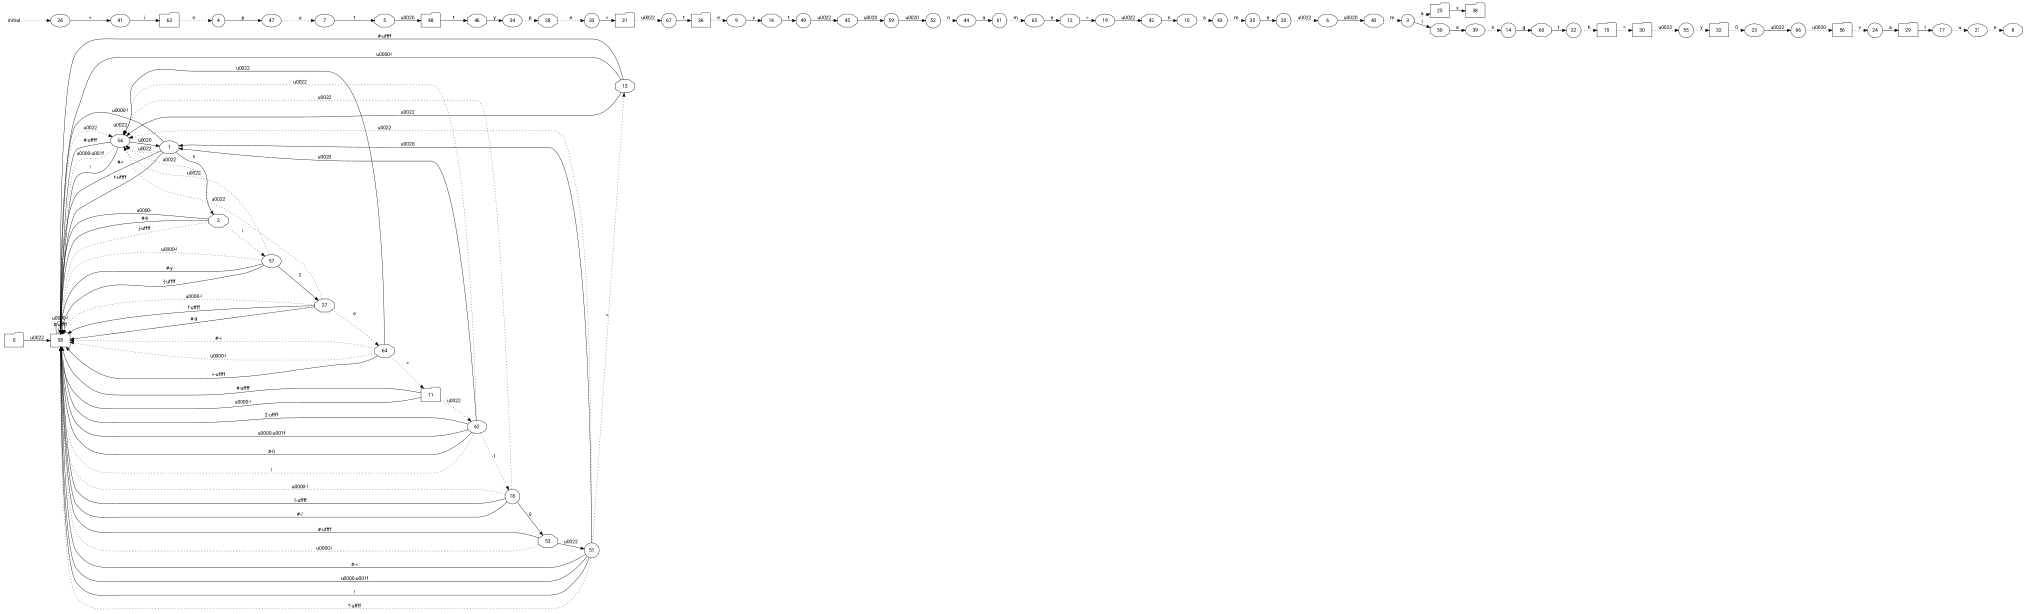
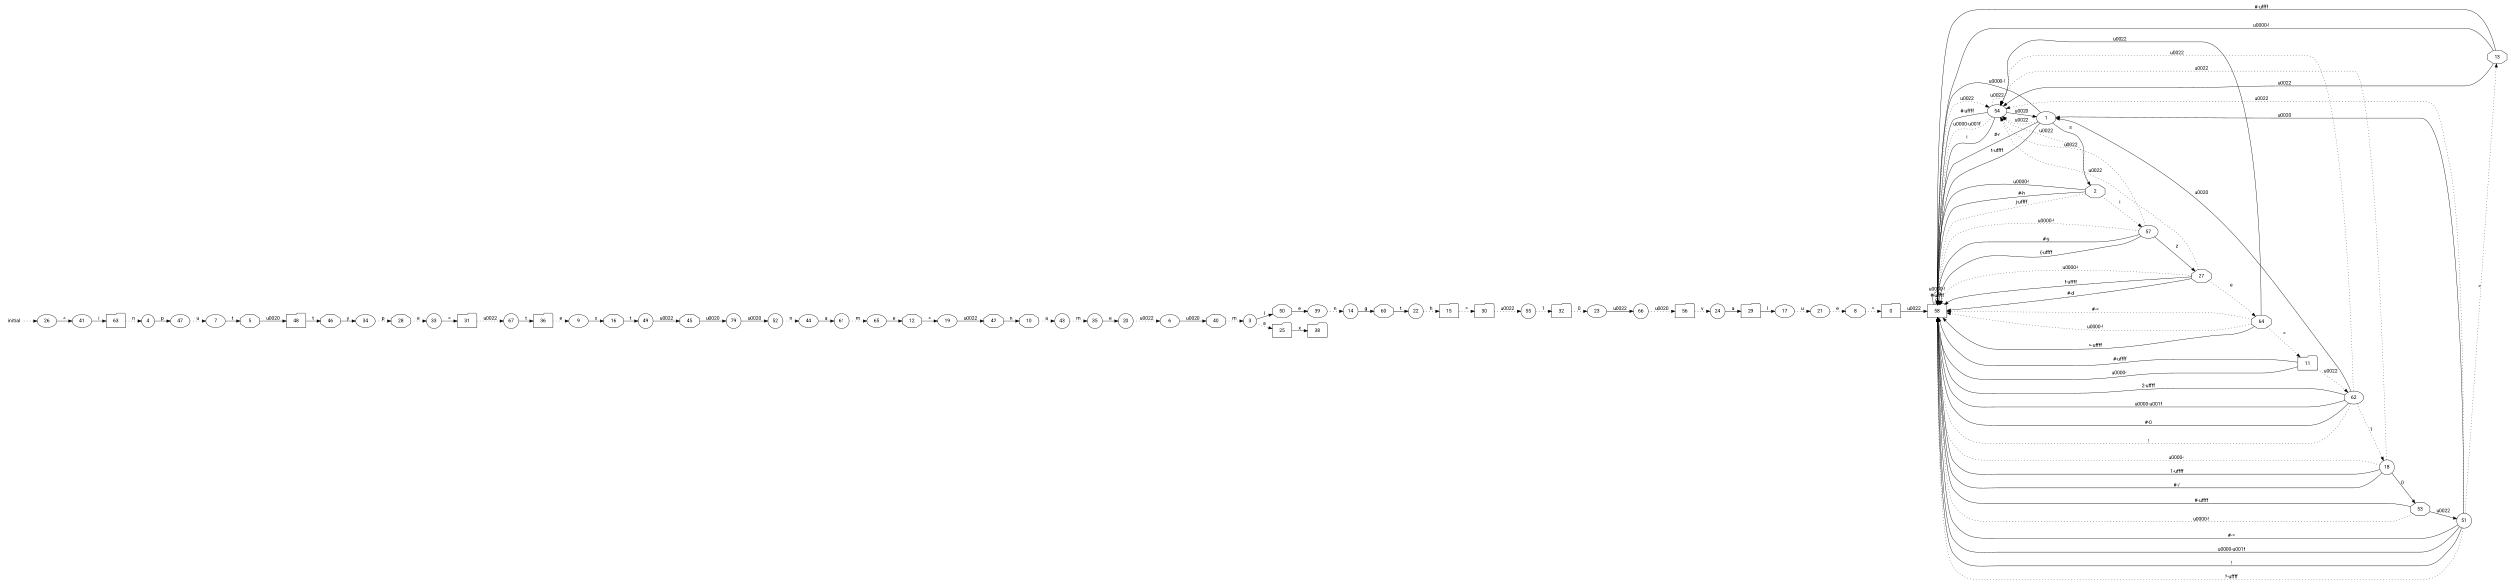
node "59": label "59" -> "79"
edge "55" -> "32": label "y" -> "1"
edge "8" -> "0": added, label "="
